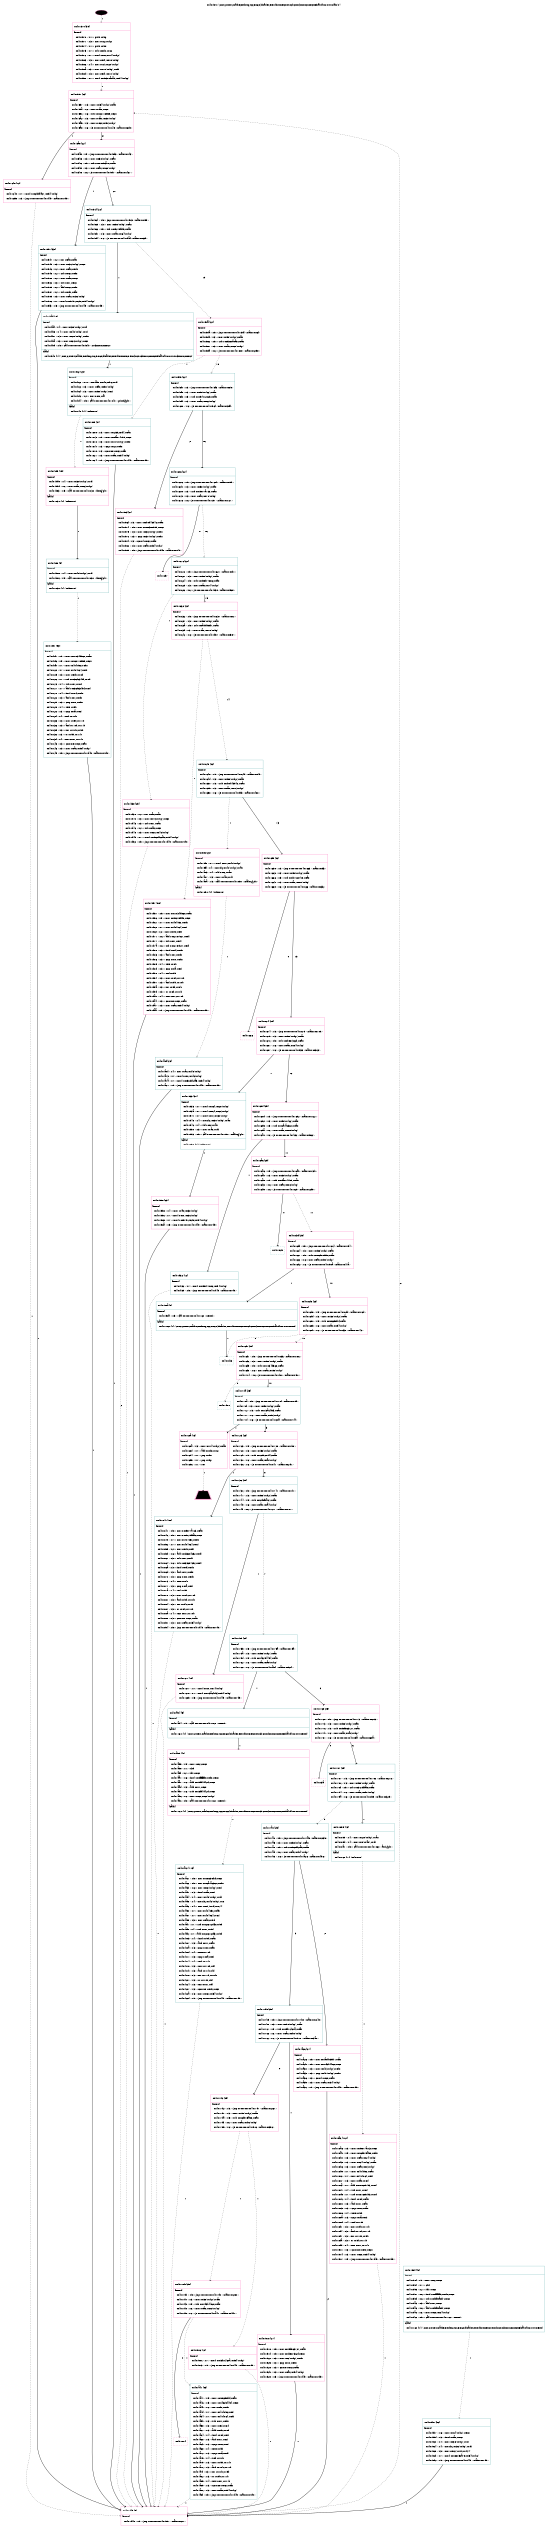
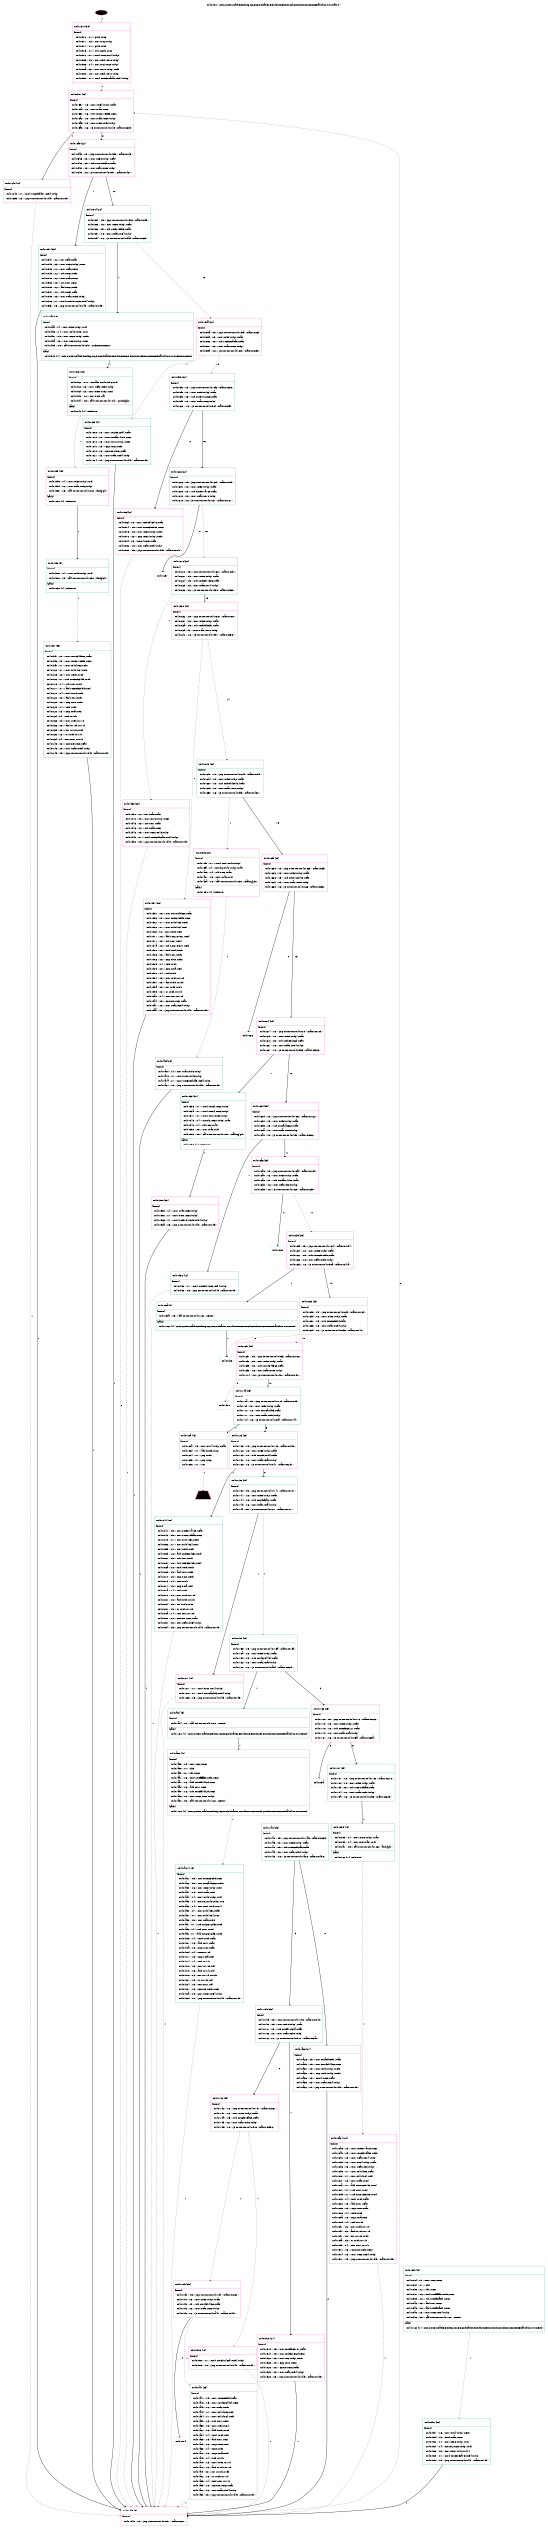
edge "0x401787 [25]" -> "0x4017a0 [25]": removed, label "5"
